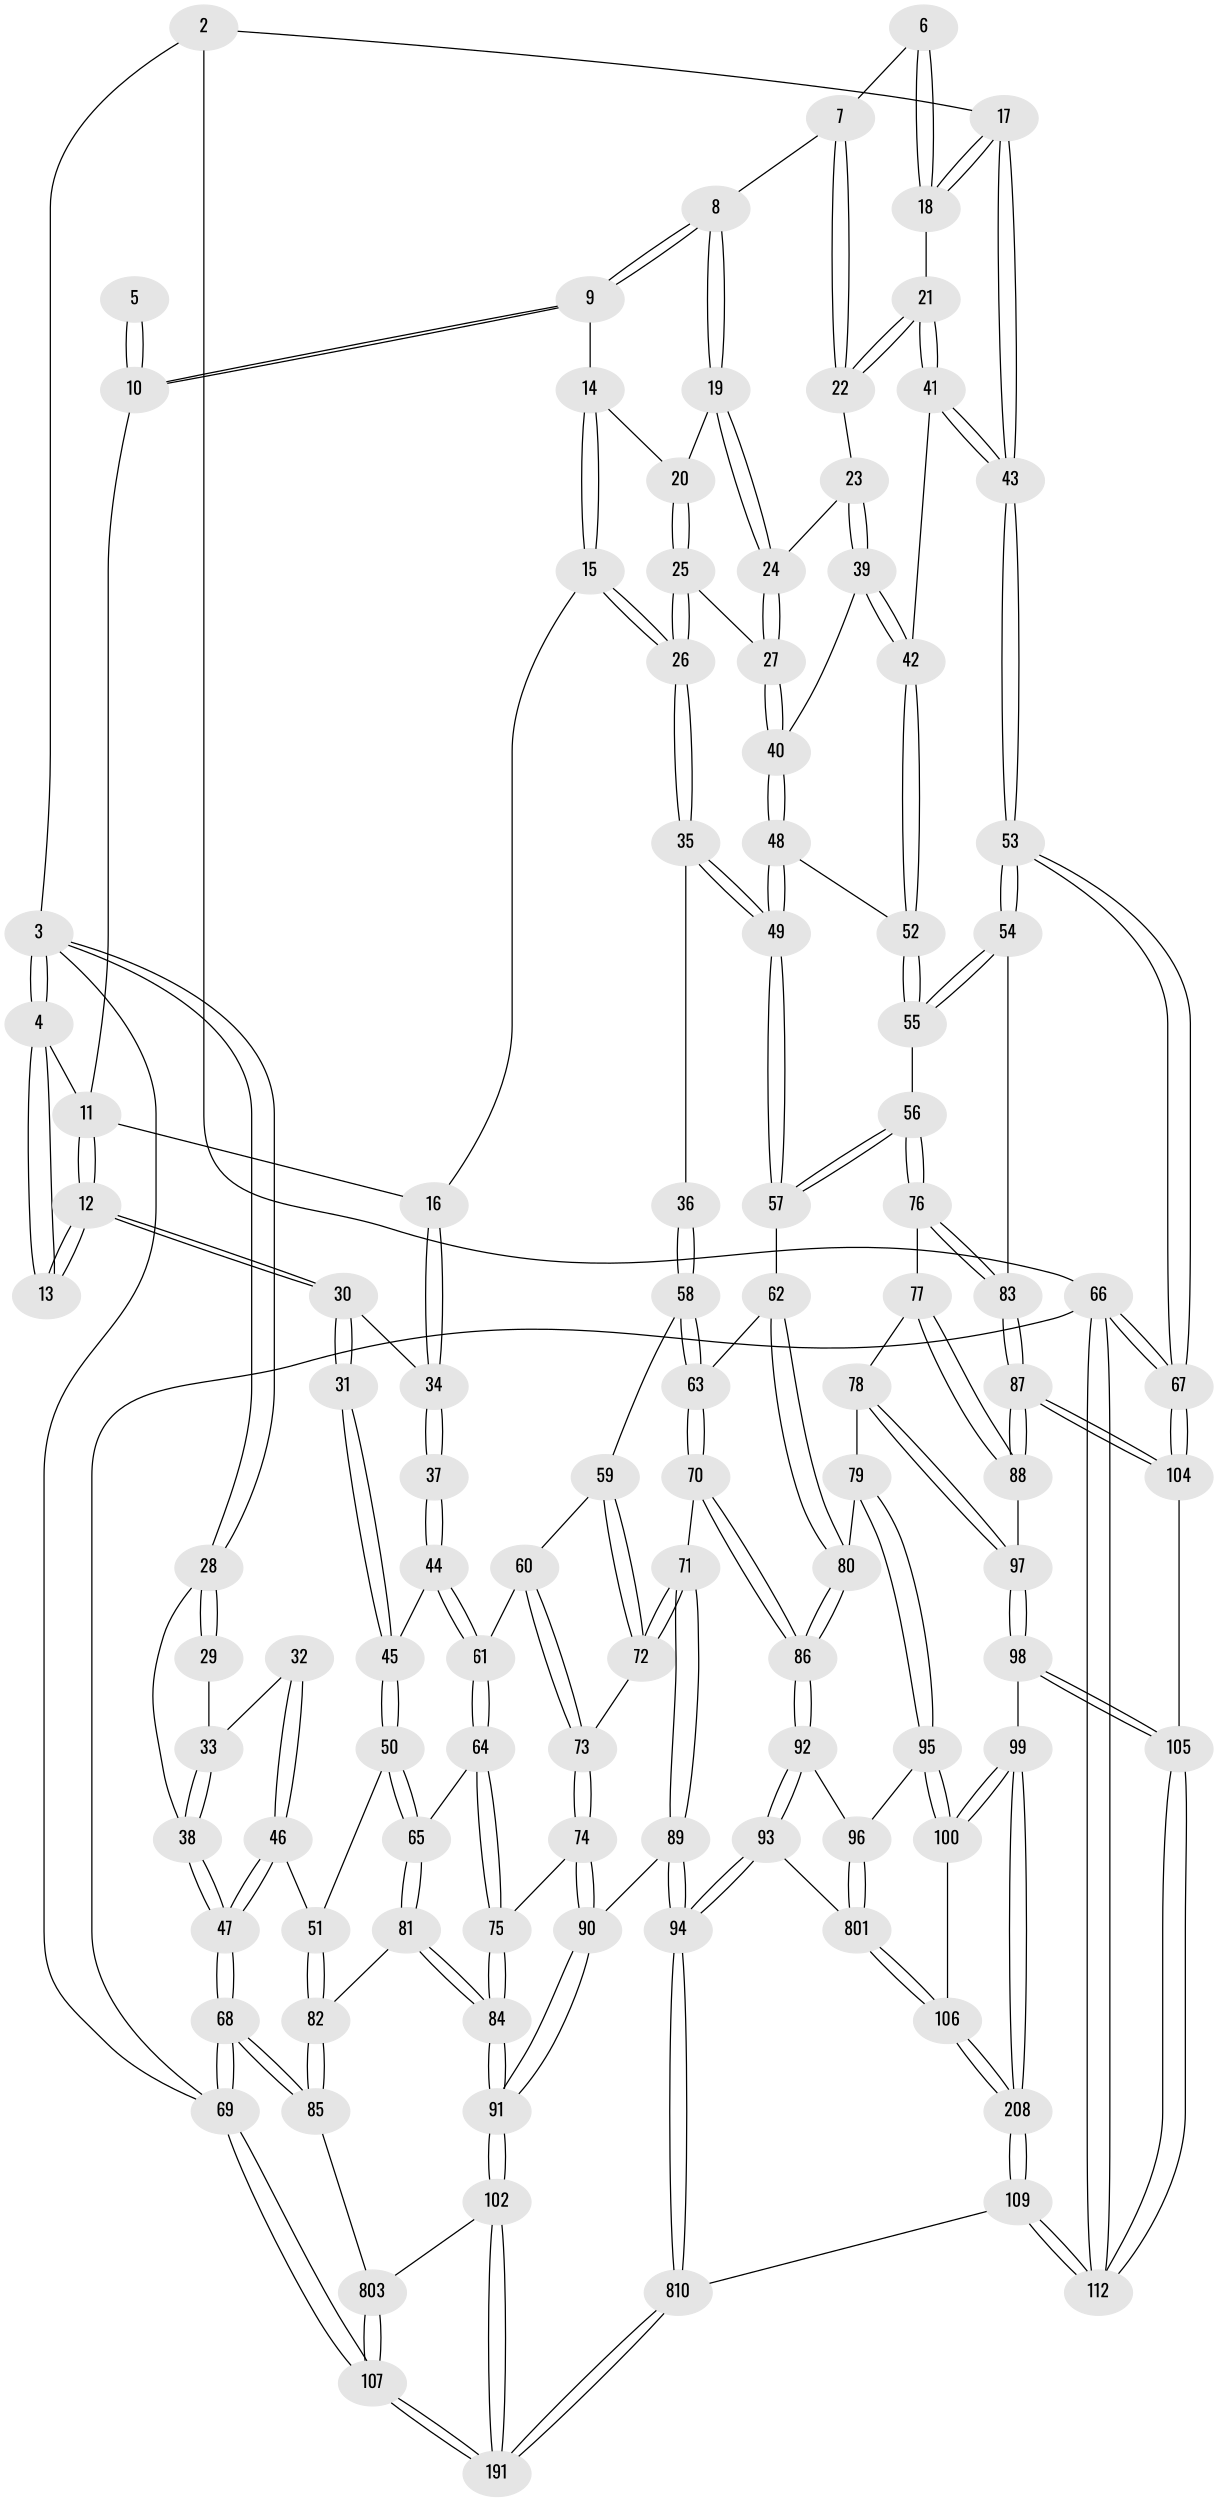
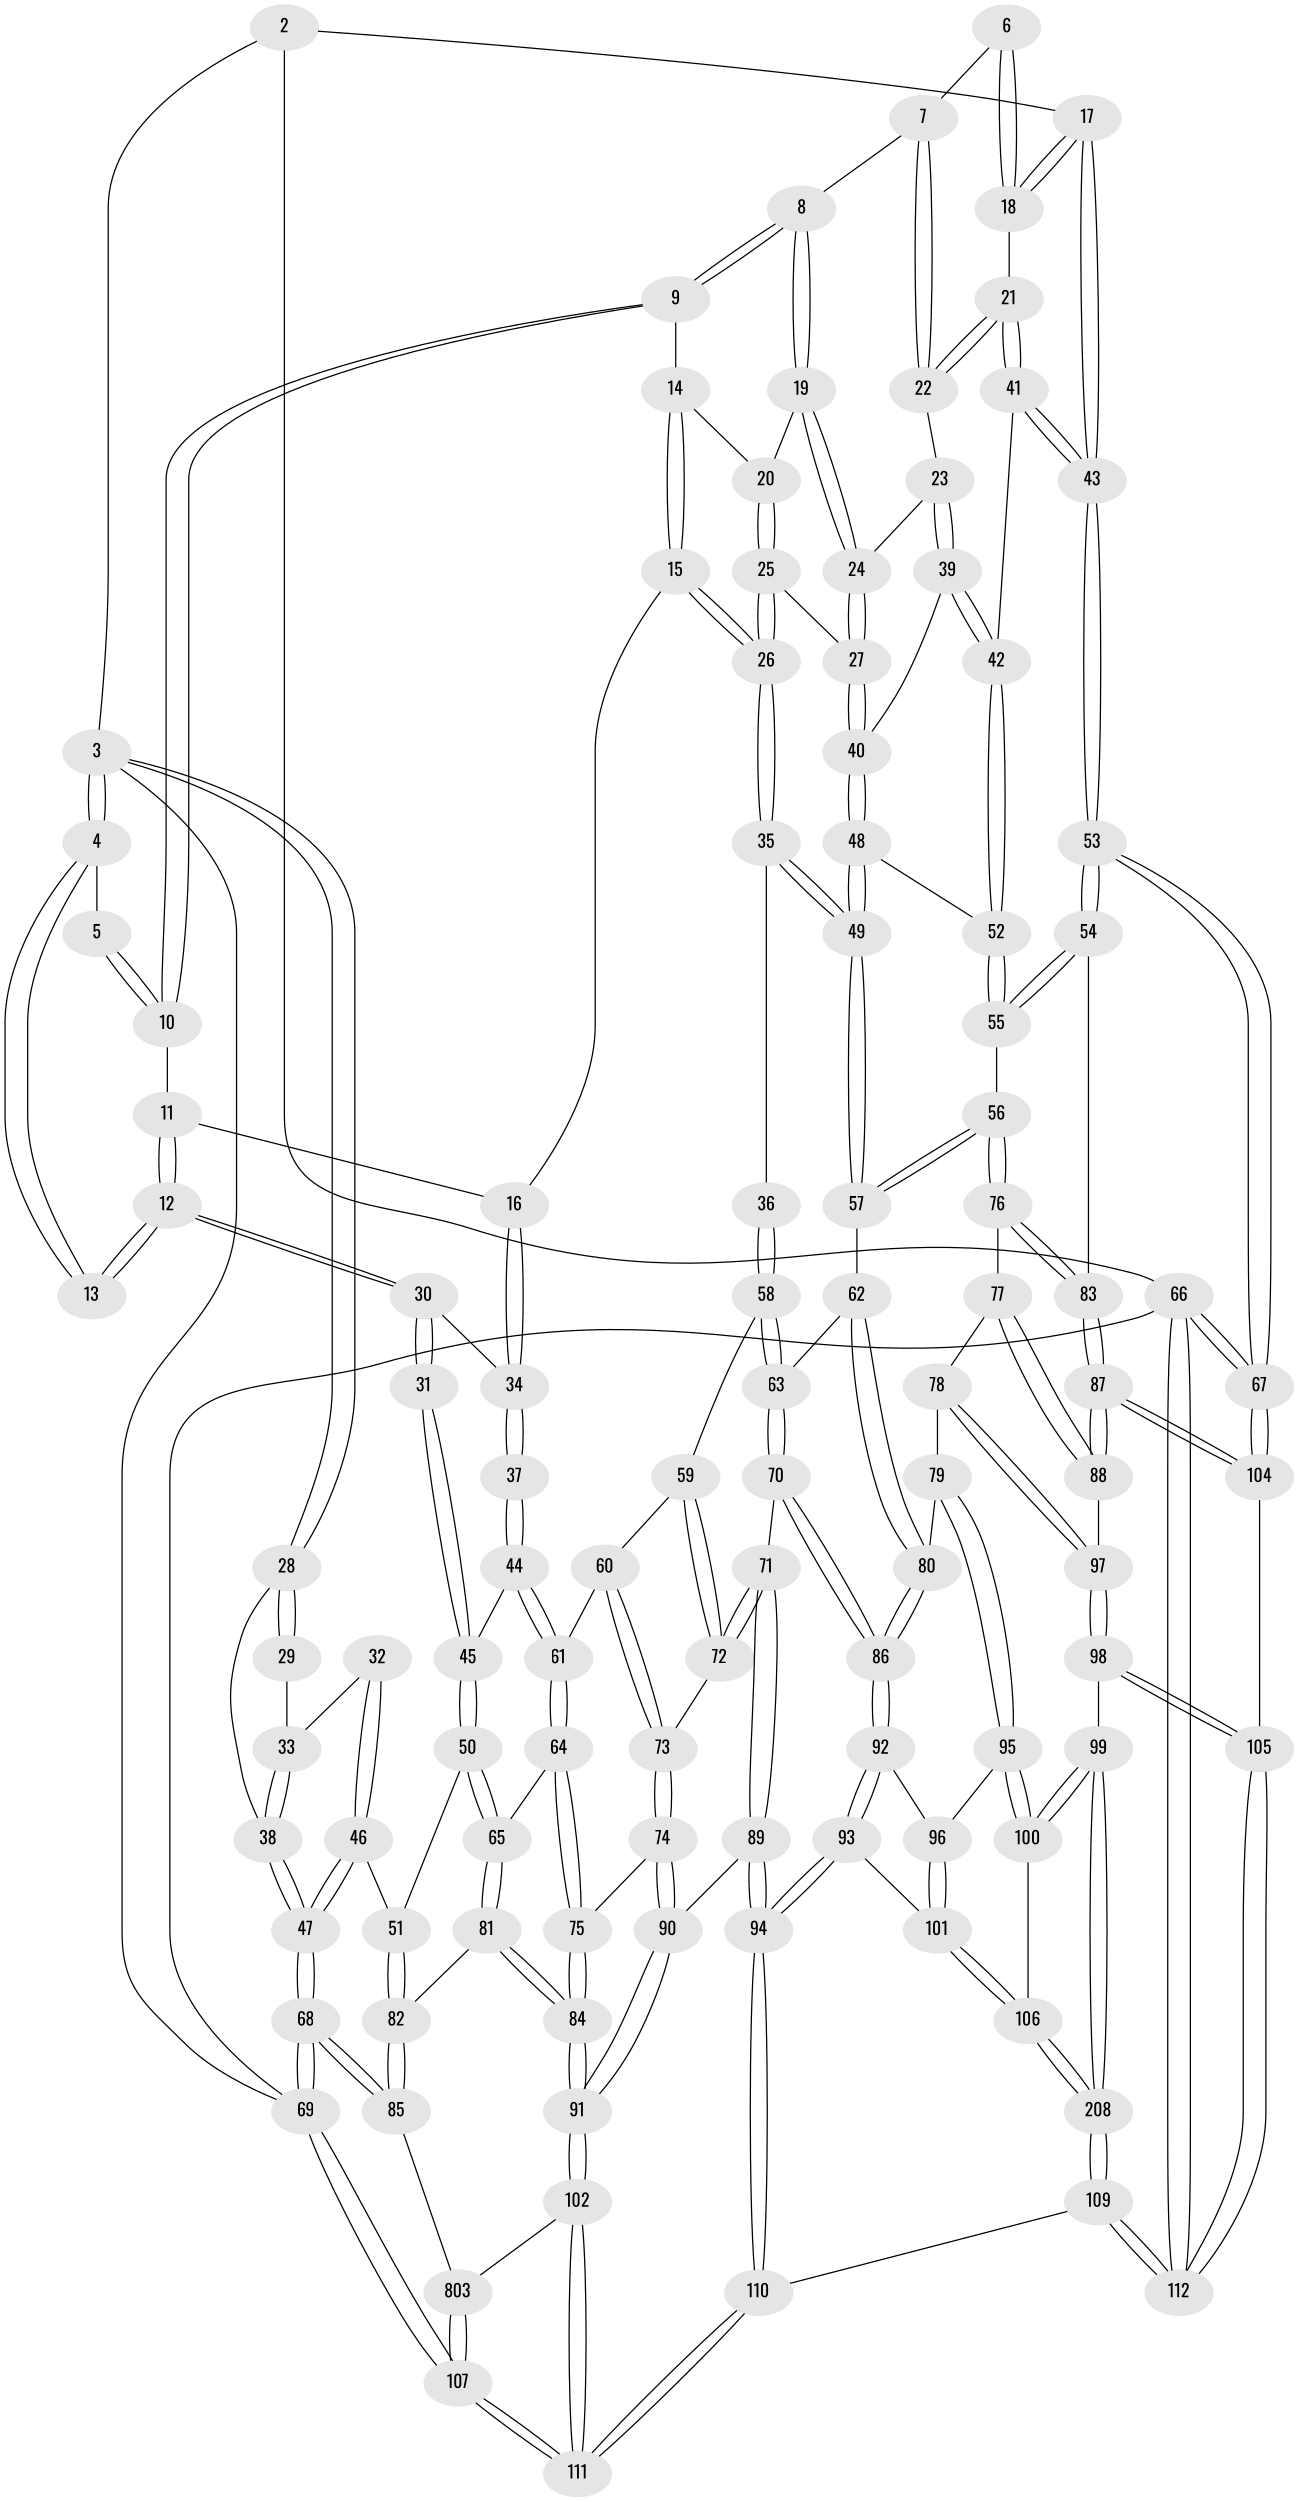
edge "4" -- "11": now "4" -- "5"
node "801": label "801" -> "101"
node "810": label "810" -> "110"
node "191": label "191" -> "111"
